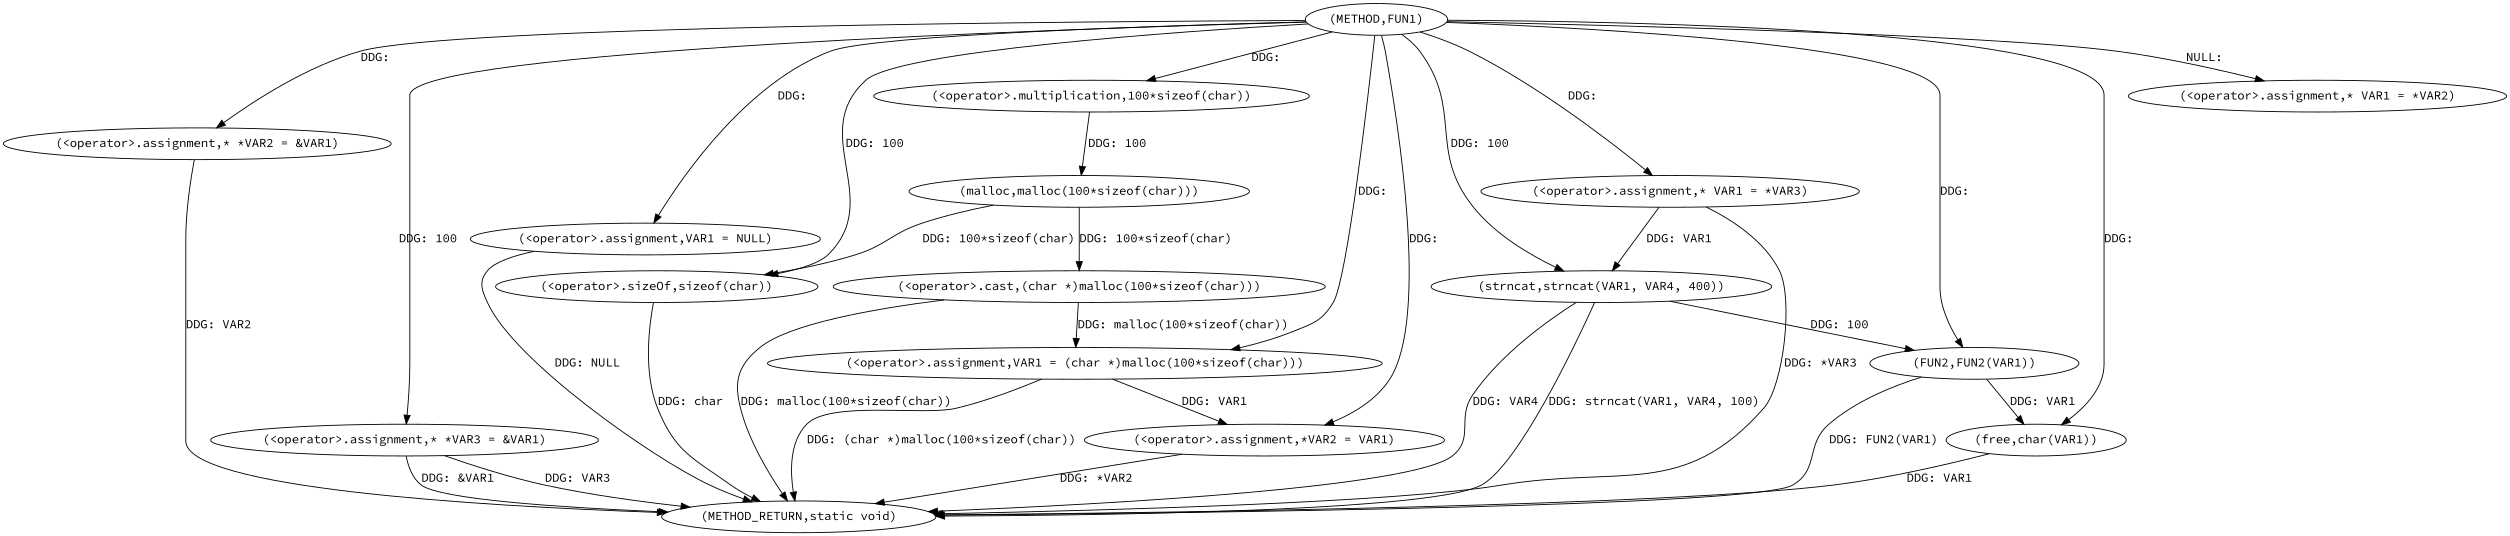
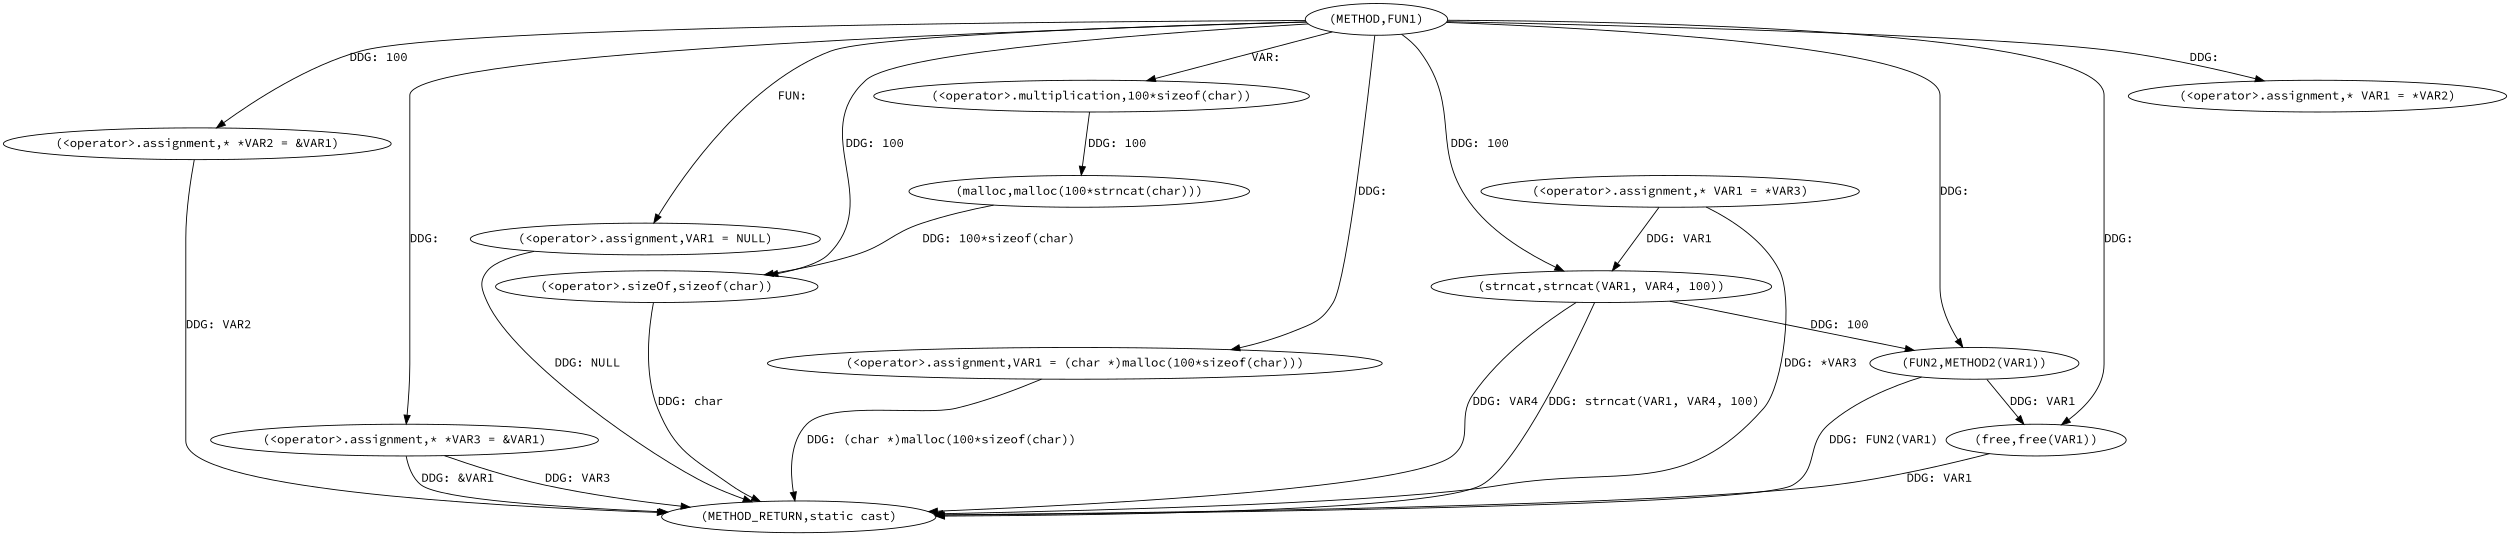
edge "(METHOD,FUN1)" -> "(<operator>.assignment,* *VAR2 = &VAR1)": label "DDG: " -> "DDG: 100"
edge "(METHOD,FUN1)" -> "(<operator>.multiplication,100*sizeof(char))": label "DDG: " -> "VAR: "
edge "(METHOD,FUN1)" -> "(<operator>.assignment,* VAR1 = *VAR2)": label "NULL: " -> "DDG: "
edge "(METHOD,FUN1)" -> "(<operator>.assignment,* VAR1 = *VAR3)": removed, label "DDG:"
edge "(METHOD,FUN1)" -> "(<operator>.assignment,VAR1 = NULL)": label "DDG: " -> "FUN: "
node "(malloc,malloc(100*sizeof(char)))": label "(malloc,malloc(100*sizeof(char)))" -> "(malloc,malloc(100*strncat(char)))"
edge "(METHOD,FUN1)" -> "(<operator>.assignment,* *VAR3 = &VAR1)": label "DDG: 100" -> "DDG: "
node "(<operator>.cast,(char *)malloc(100*sizeof(char)))": removed
node "(strncat,strncat(VAR1, VAR4, 400))": label "(strncat,strncat(VAR1, VAR4, 400))" -> "(strncat,strncat(VAR1, VAR4, 100))"
node "(FUN2,FUN2(VAR1))": label "(FUN2,FUN2(VAR1))" -> "(FUN2,METHOD2(VAR1))"
node "(<operator>.assignment,*VAR2 = VAR1)": removed
node "(free,char(VAR1))": label "(free,char(VAR1))" -> "(free,free(VAR1))"
node "(METHOD_RETURN,static void)": label "(METHOD_RETURN,static void)" -> "(METHOD_RETURN,static cast)"
